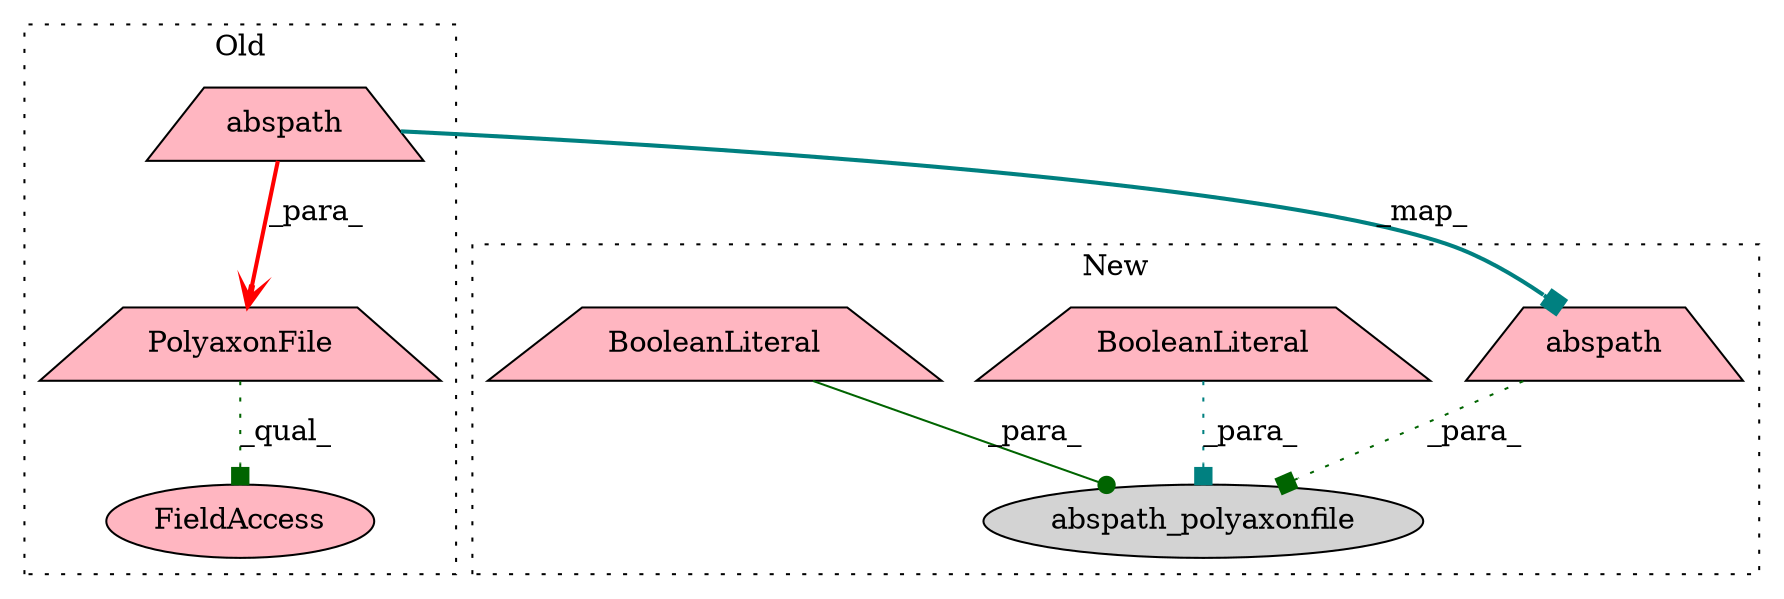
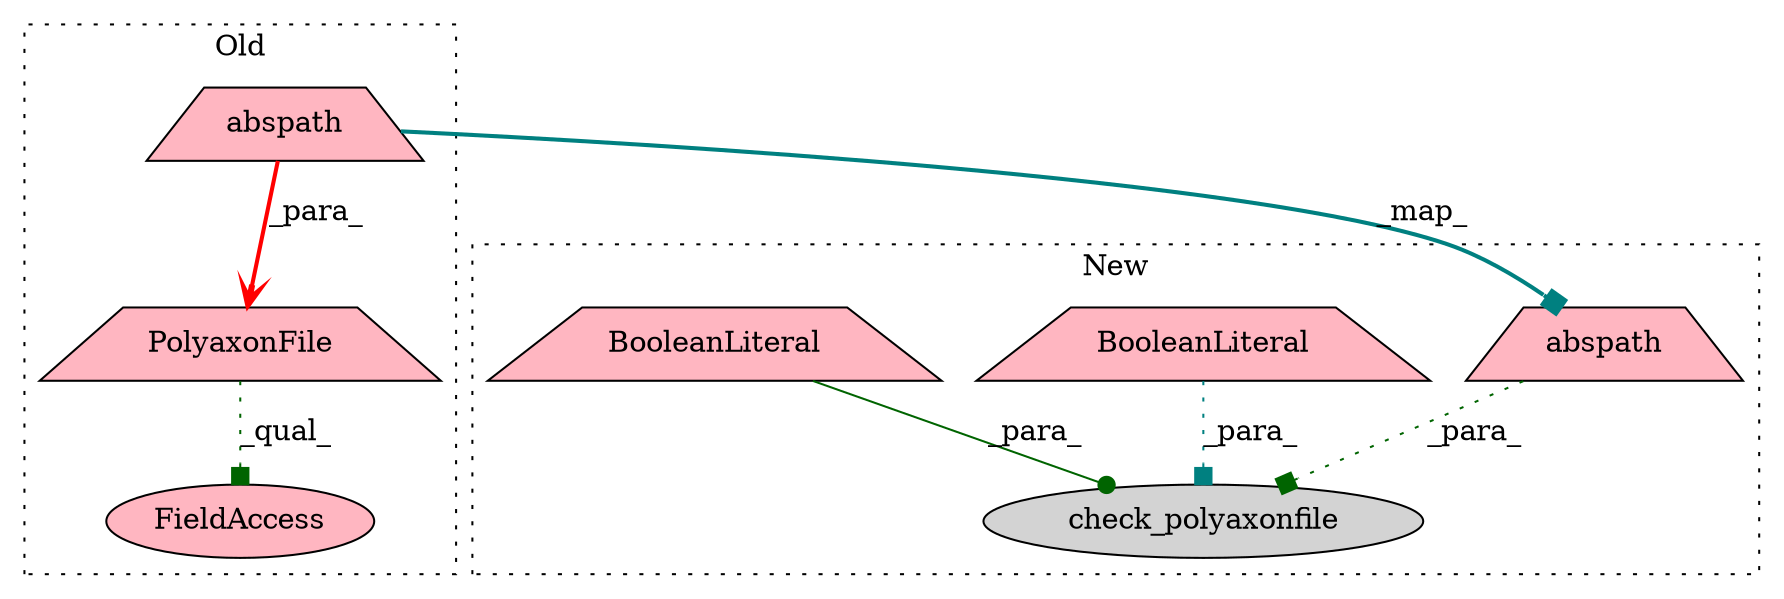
node "abspath_polyaxonfile": label "abspath_polyaxonfile" -> "check_polyaxonfile"
